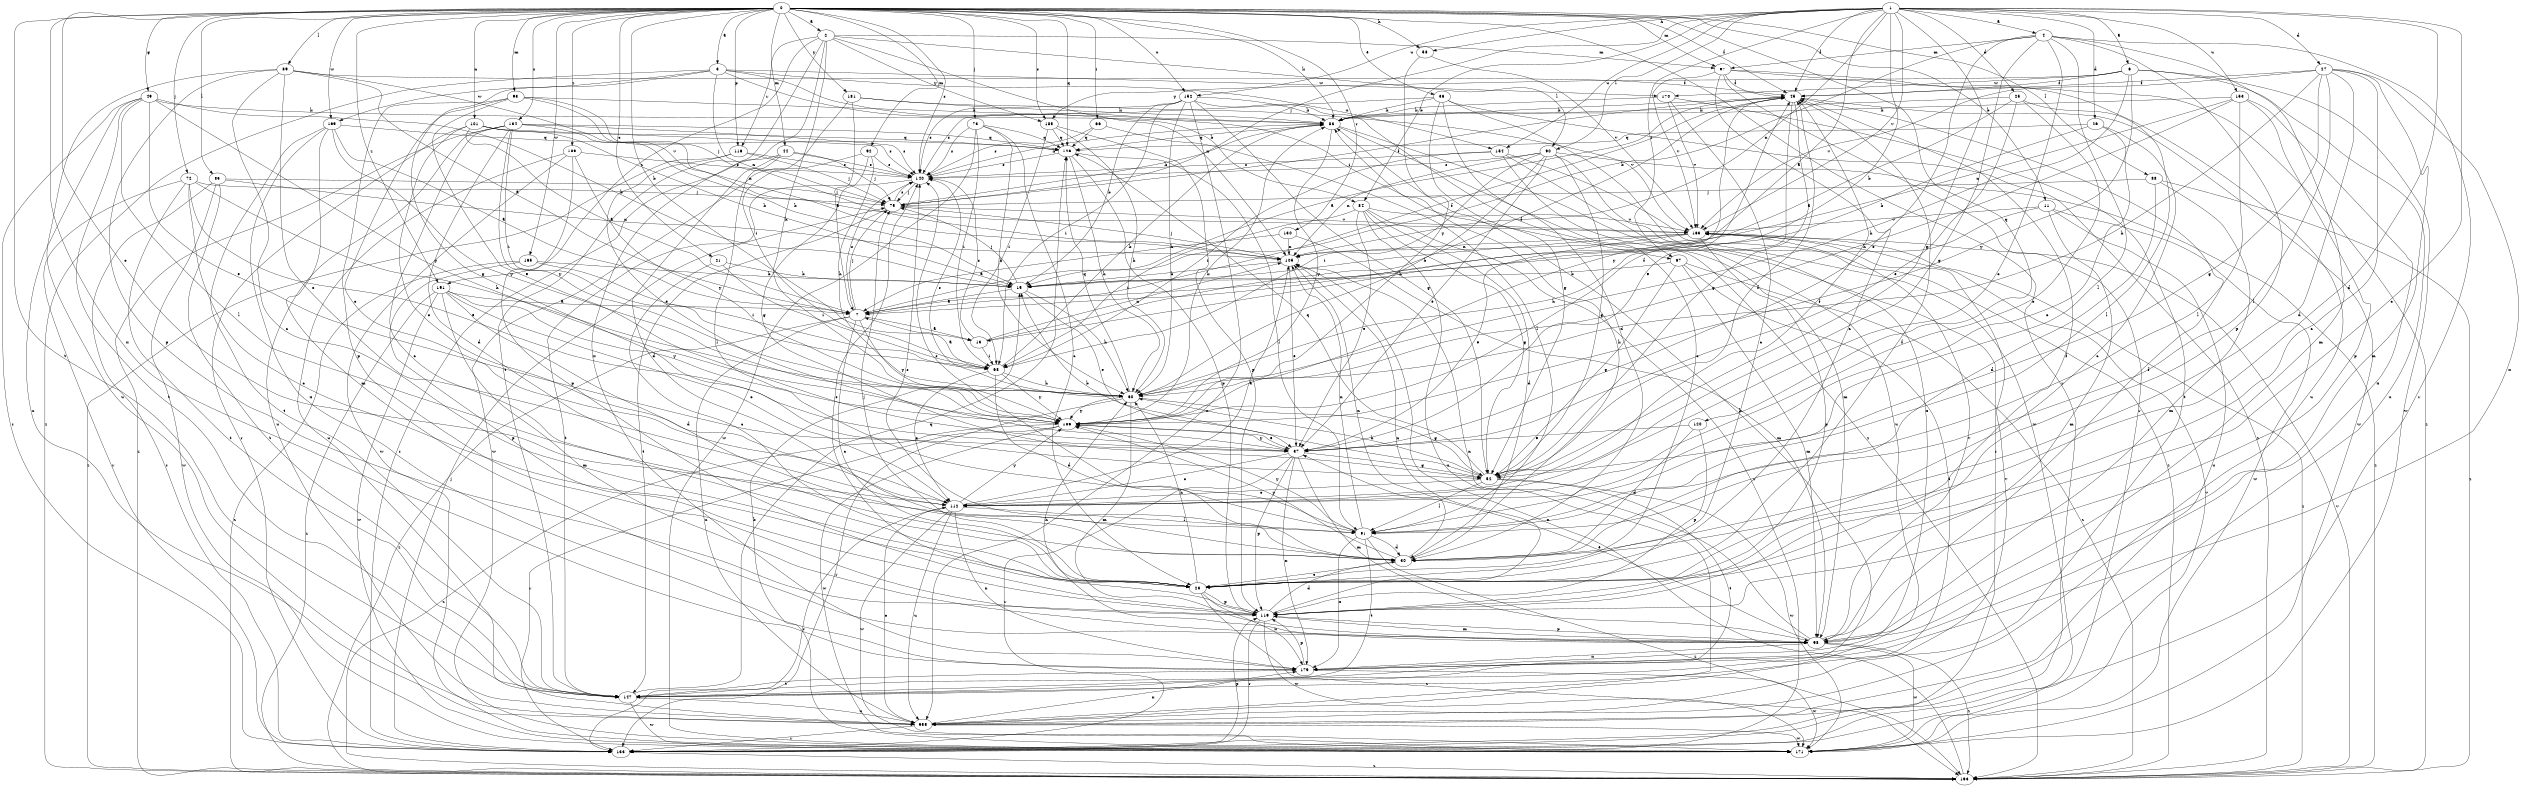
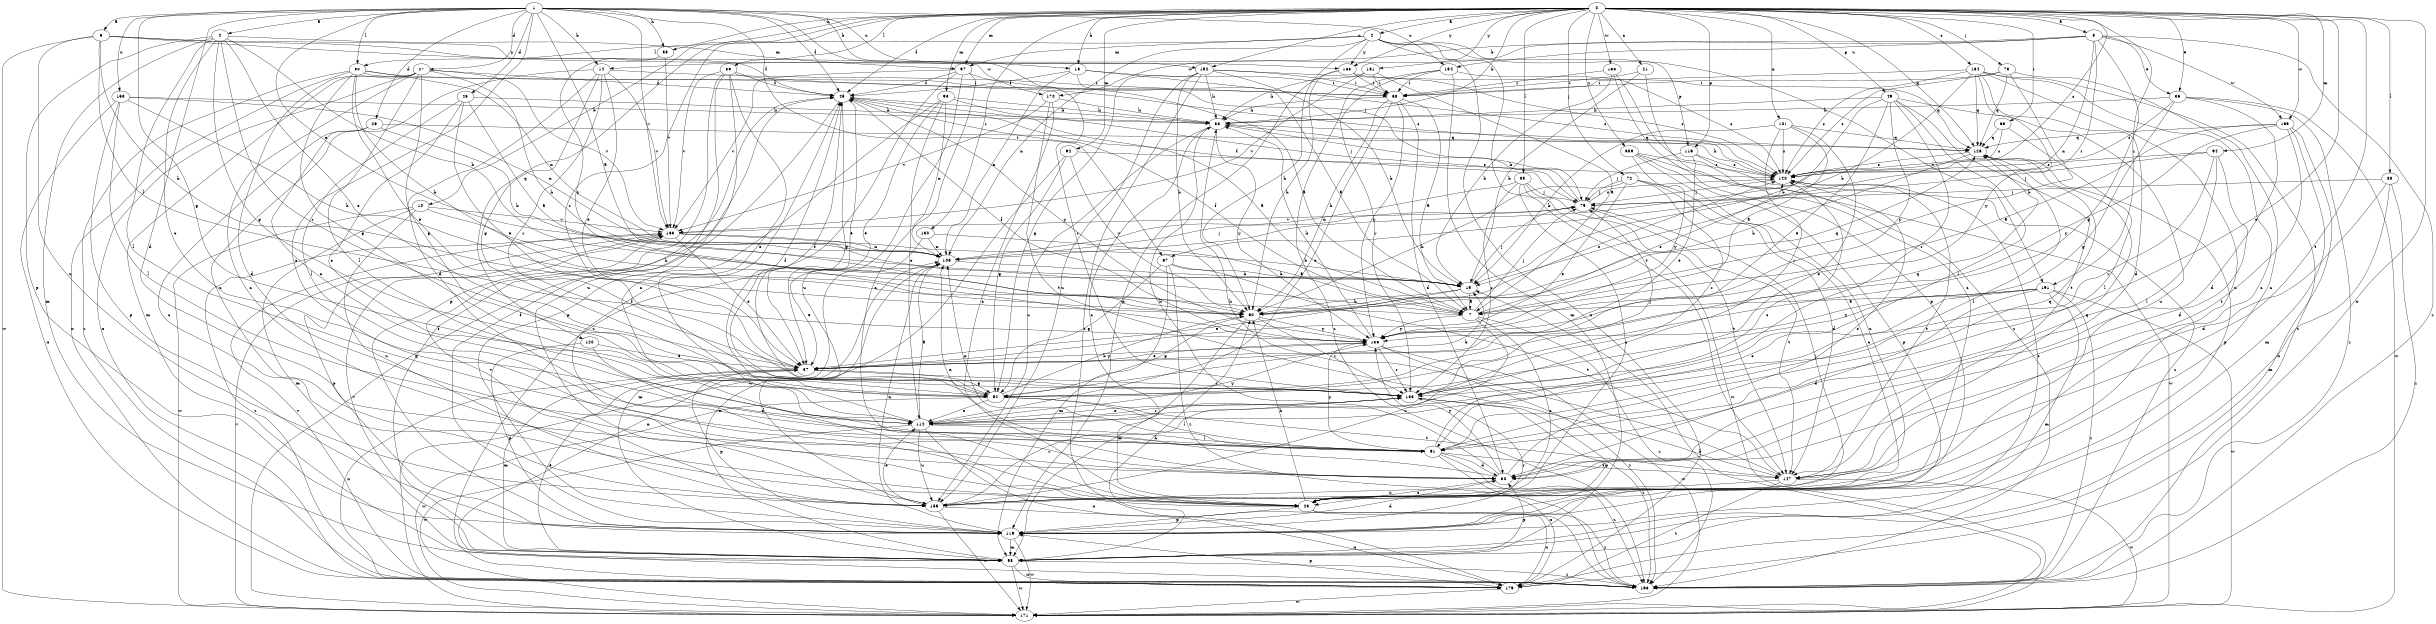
edge "3" -> "36": added, label "e"
edge "0" -> "185": label "s" -> "y"
edge "2" -> "116": label "r" -> "p"
node "189": label "189" -> "689"
node "44": label "44" -> "94"
node "84": label "84" -> "14"
node "11": label "11" -> "10"
edge "6" -> "186": label "y" -> "l"
edge "92" -> "60": label "h" -> "v"
edge "7" -> "13": reversed
edge "91" -> "126": added, label "q"
edge "85" -> "23": added, label "c"
edge "45" -> "171": label "w" -> "q"
edge "72" -> "147": label "t" -> "d"
edge "37" -> "112": now "133" -> "112"
edge "98" -> "119": now "98" -> "30"
edge "179" -> "147": reversed
node "955": label "955" -> "155"
edge "73" -> "171": removed, label "w"
